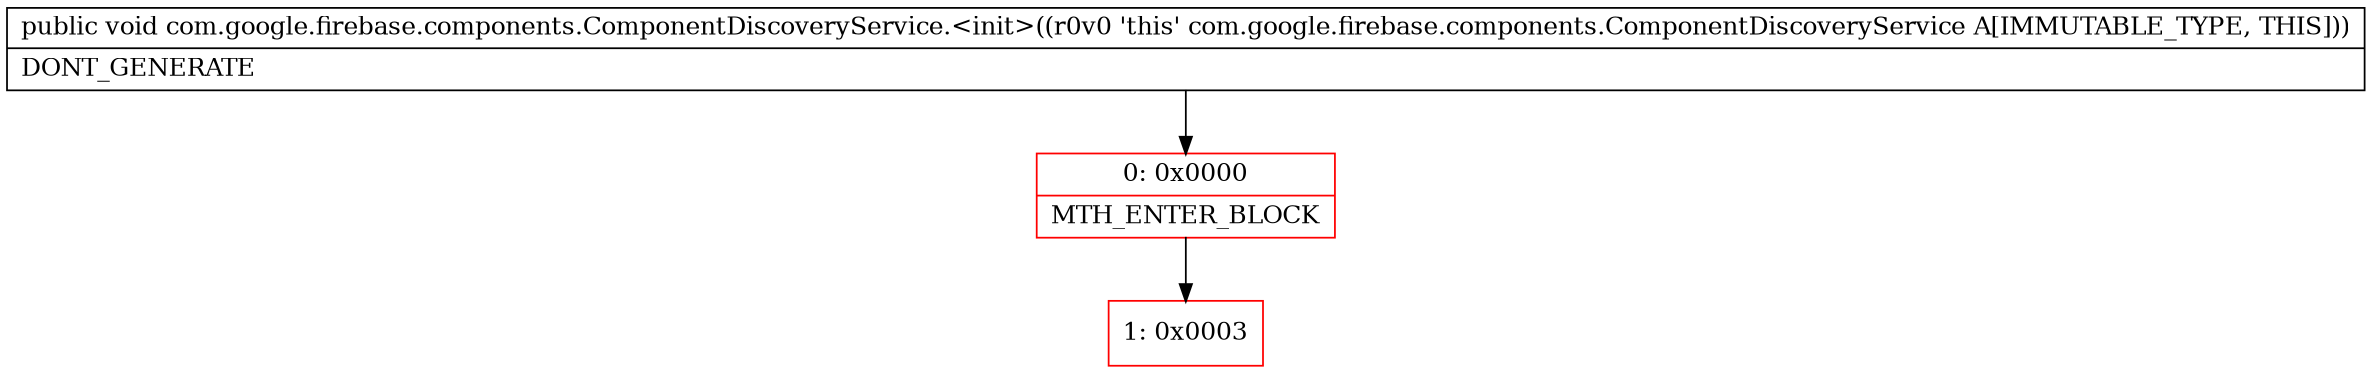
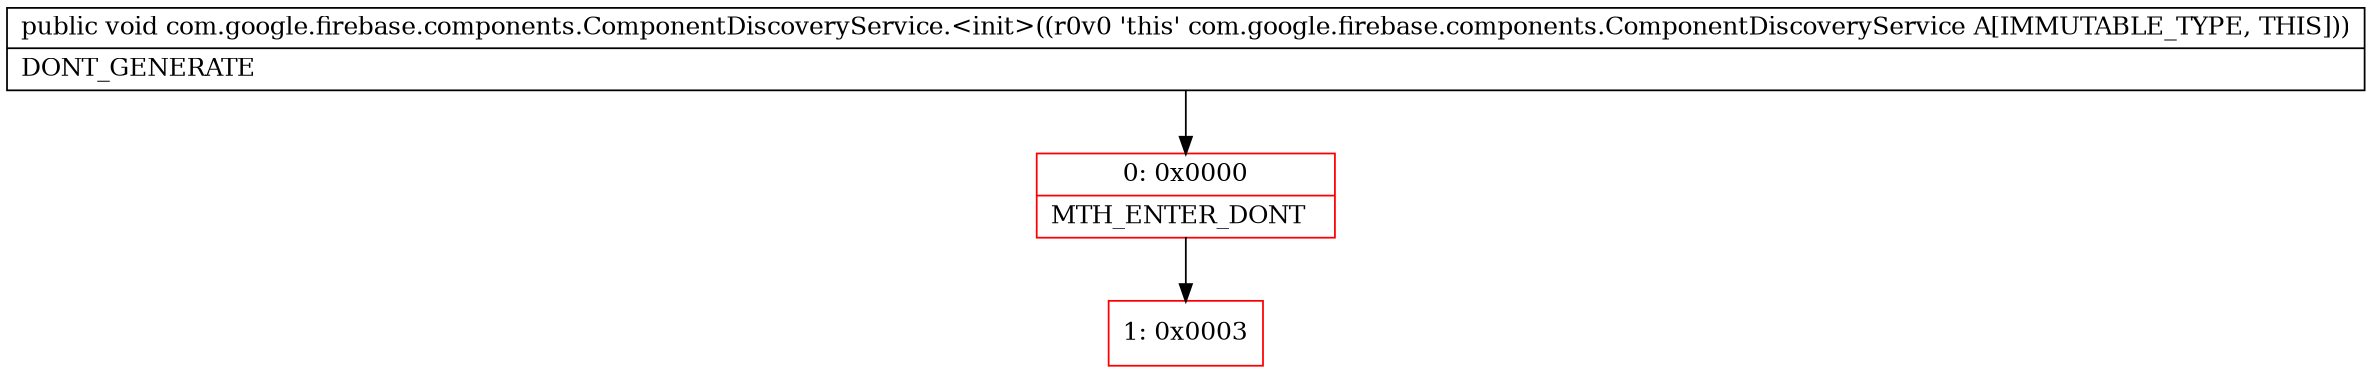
node "0: 0x0000": text "MTH_ENTER_BLOCK" -> "MTH_ENTER_DONT"
